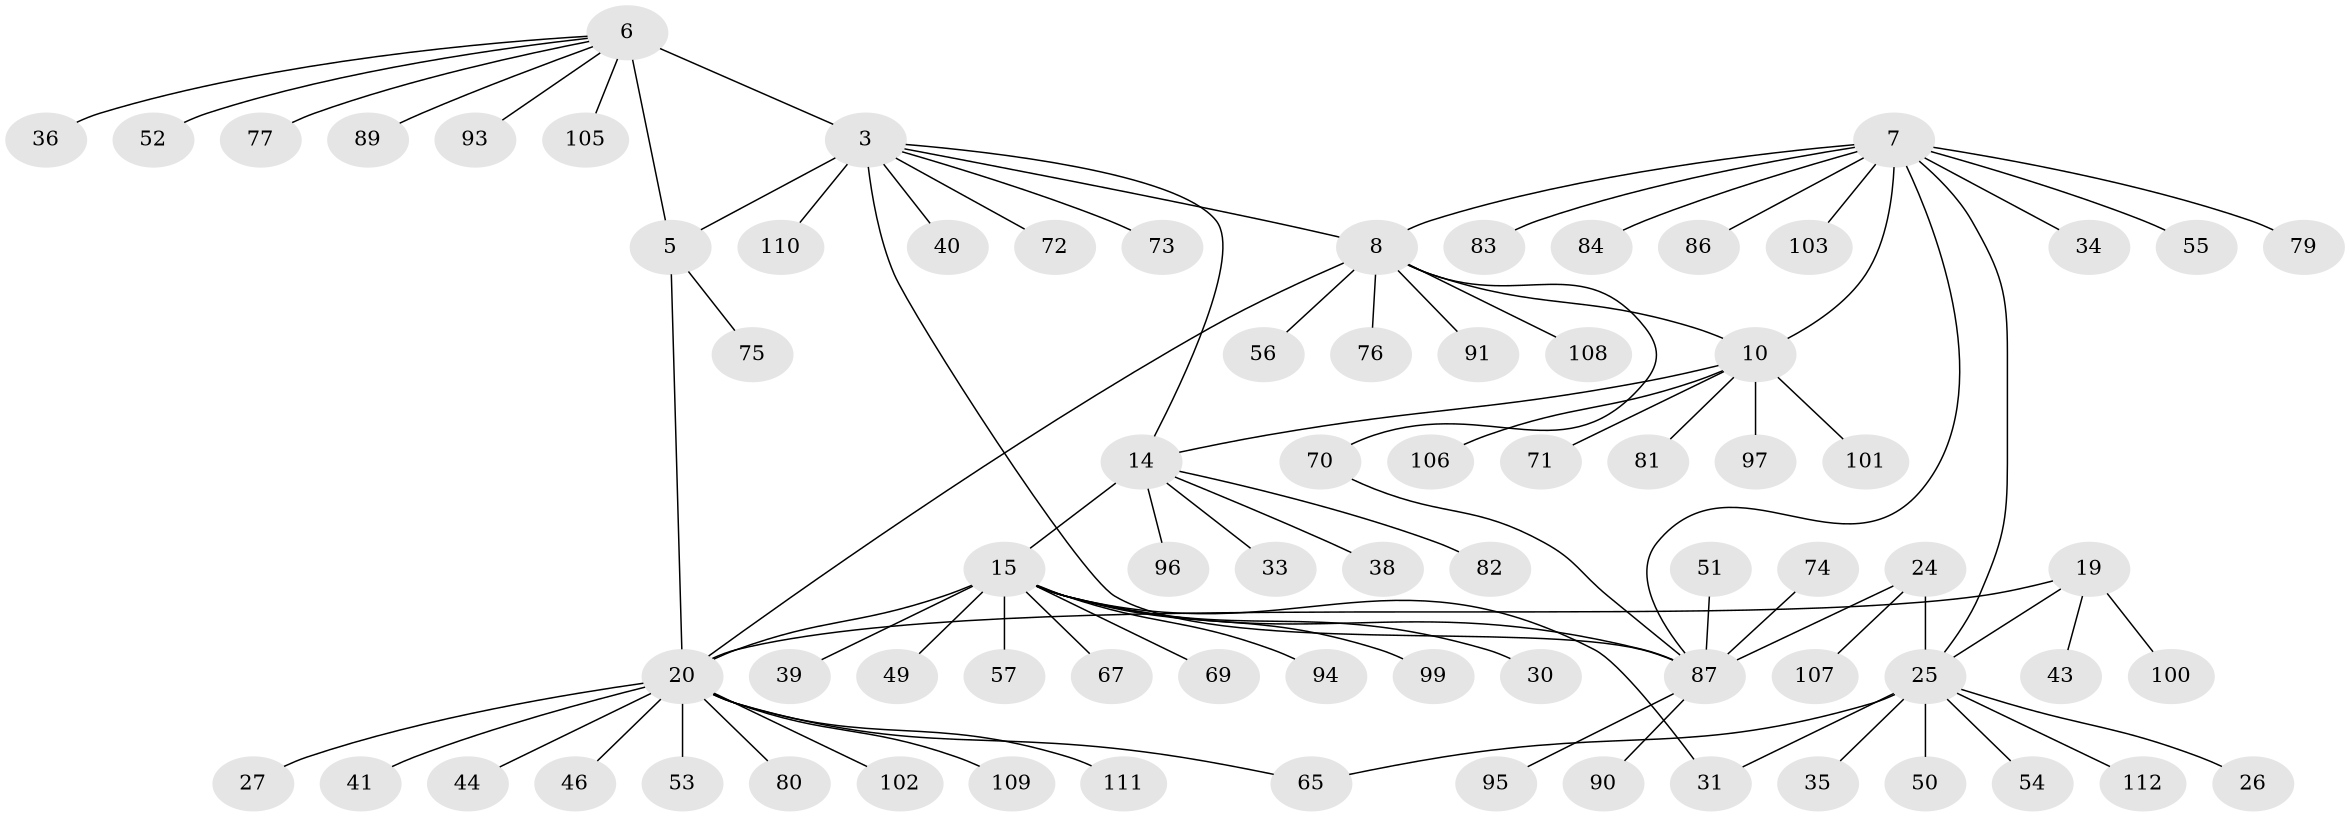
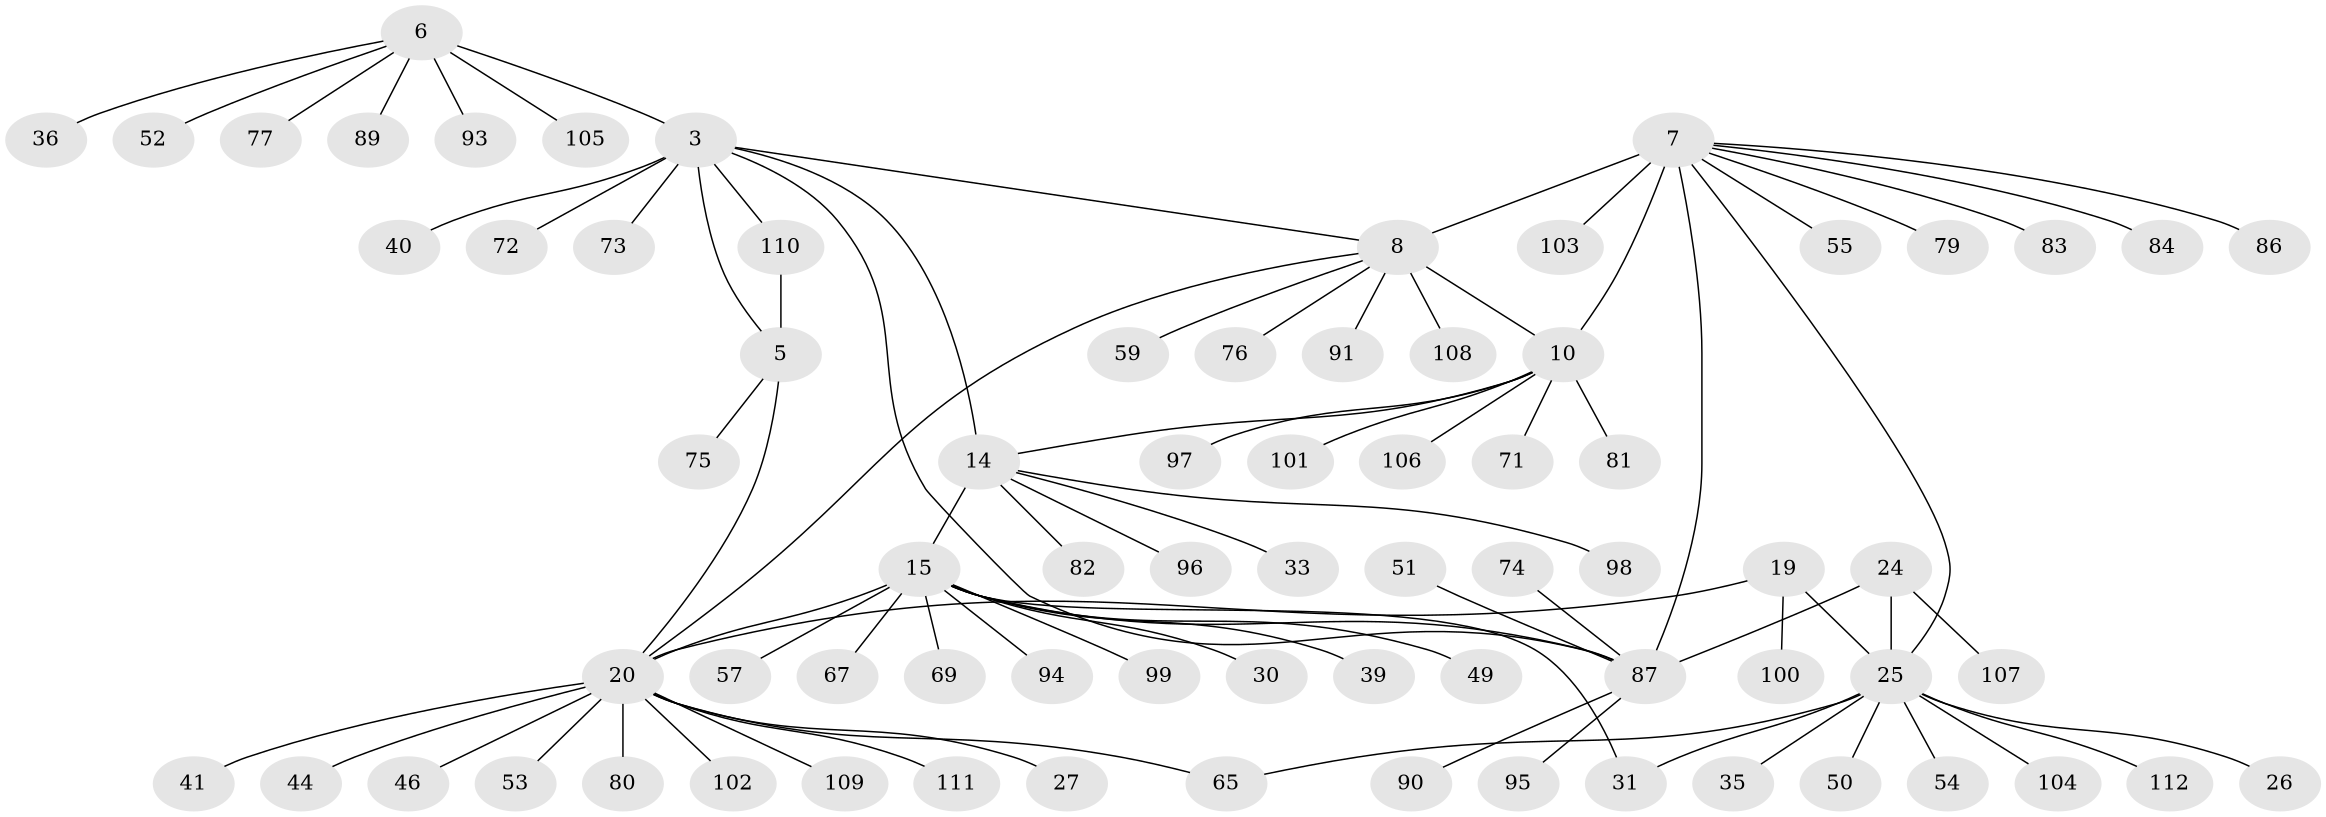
edge "6" -- "5": now "110" -- "5"
node "34": removed
node "56": label "56" -> "59"
node "70": removed
node "38": label "38" -> "98"
node "43": removed
node "104": added
